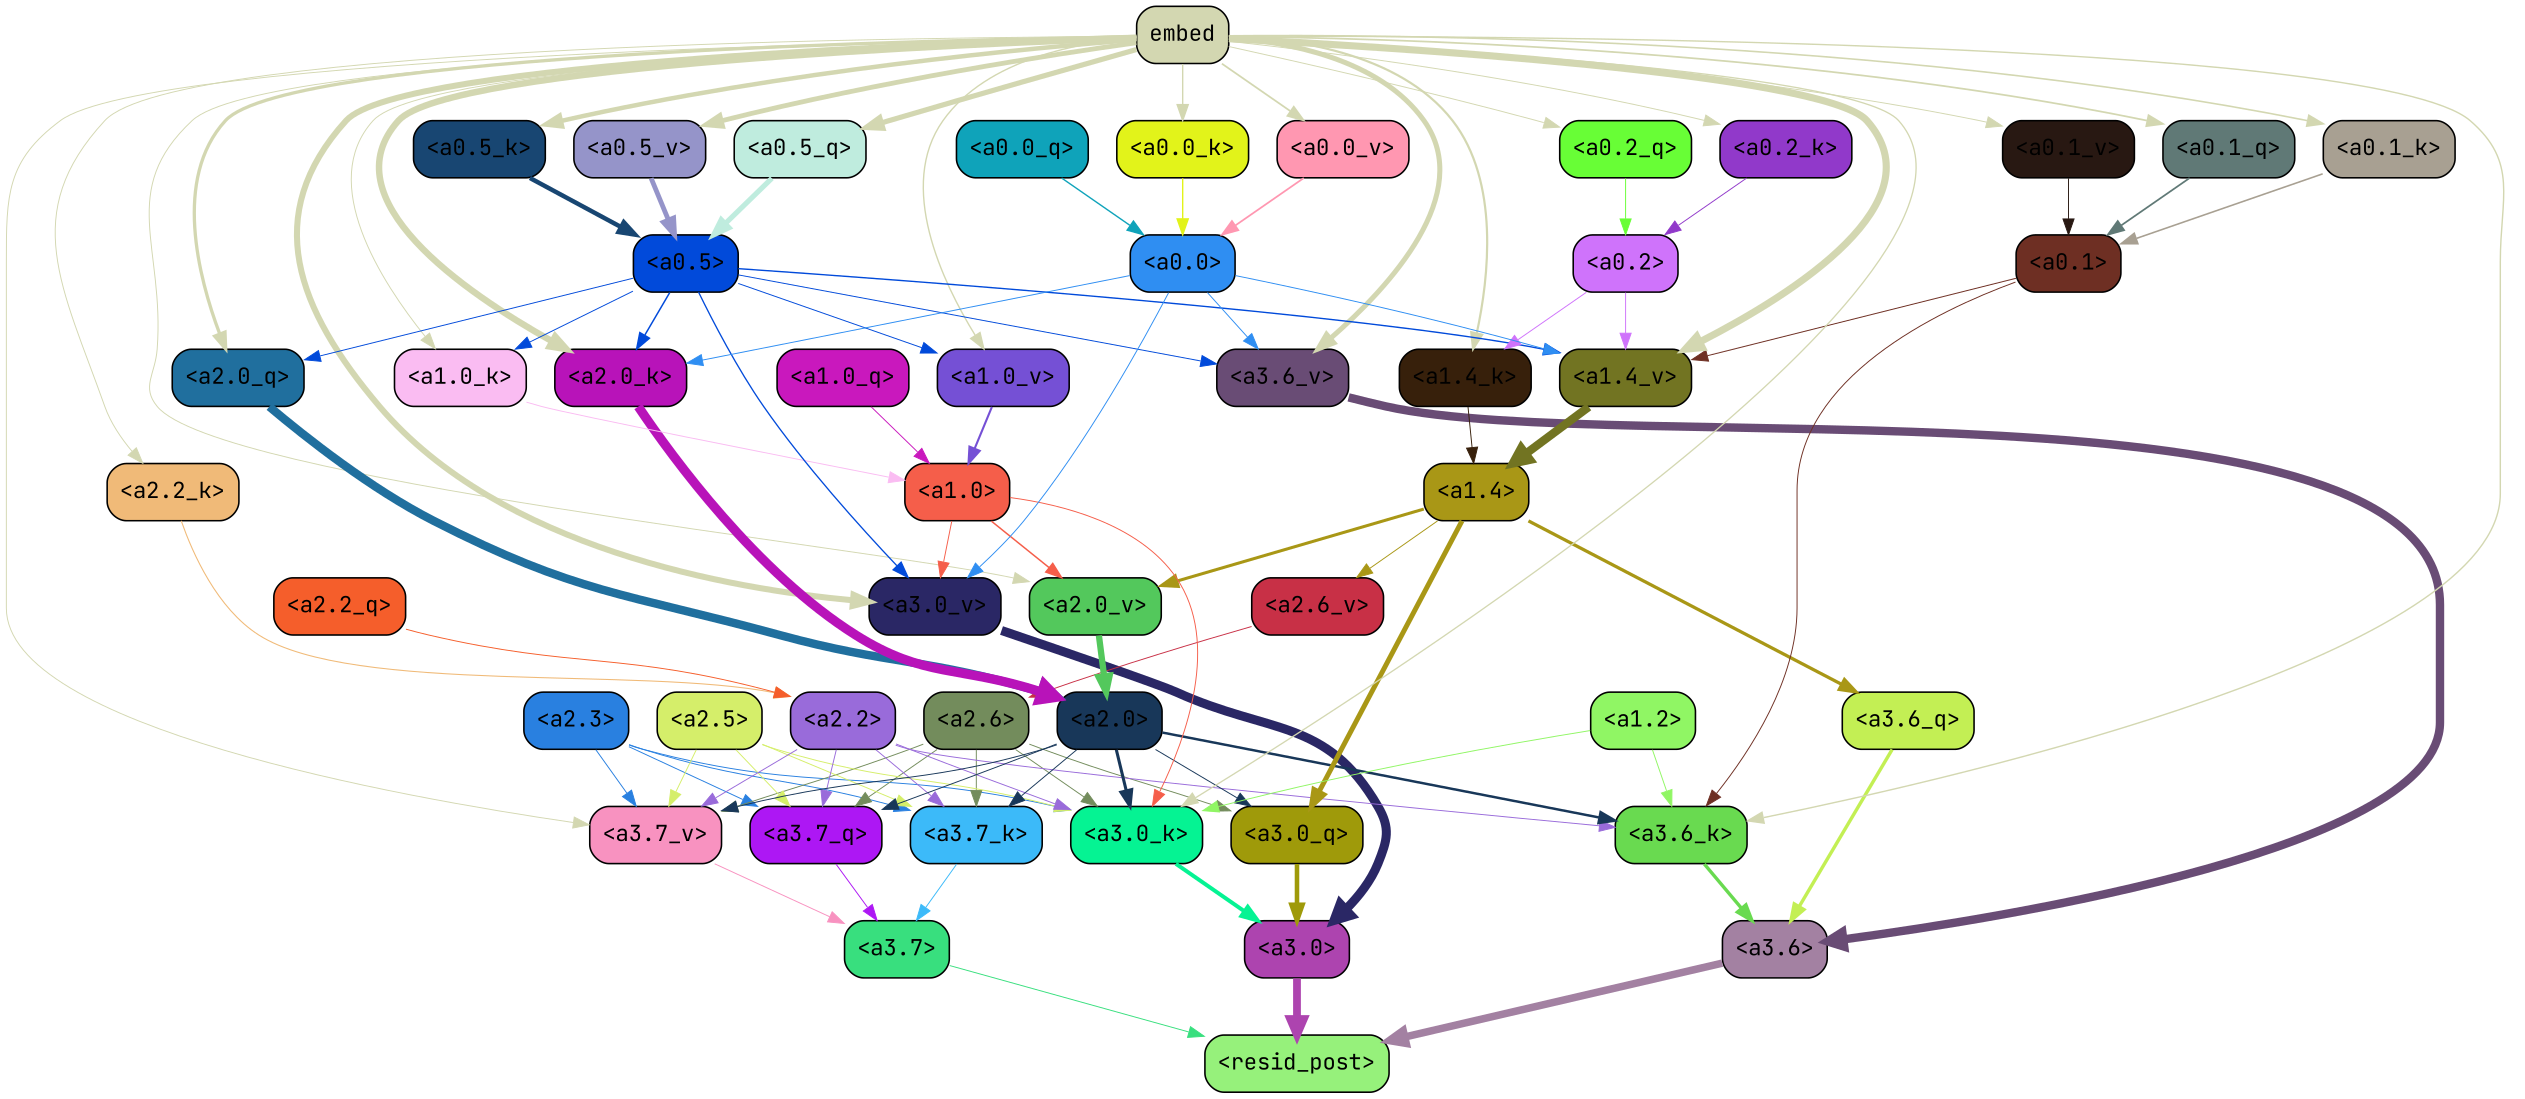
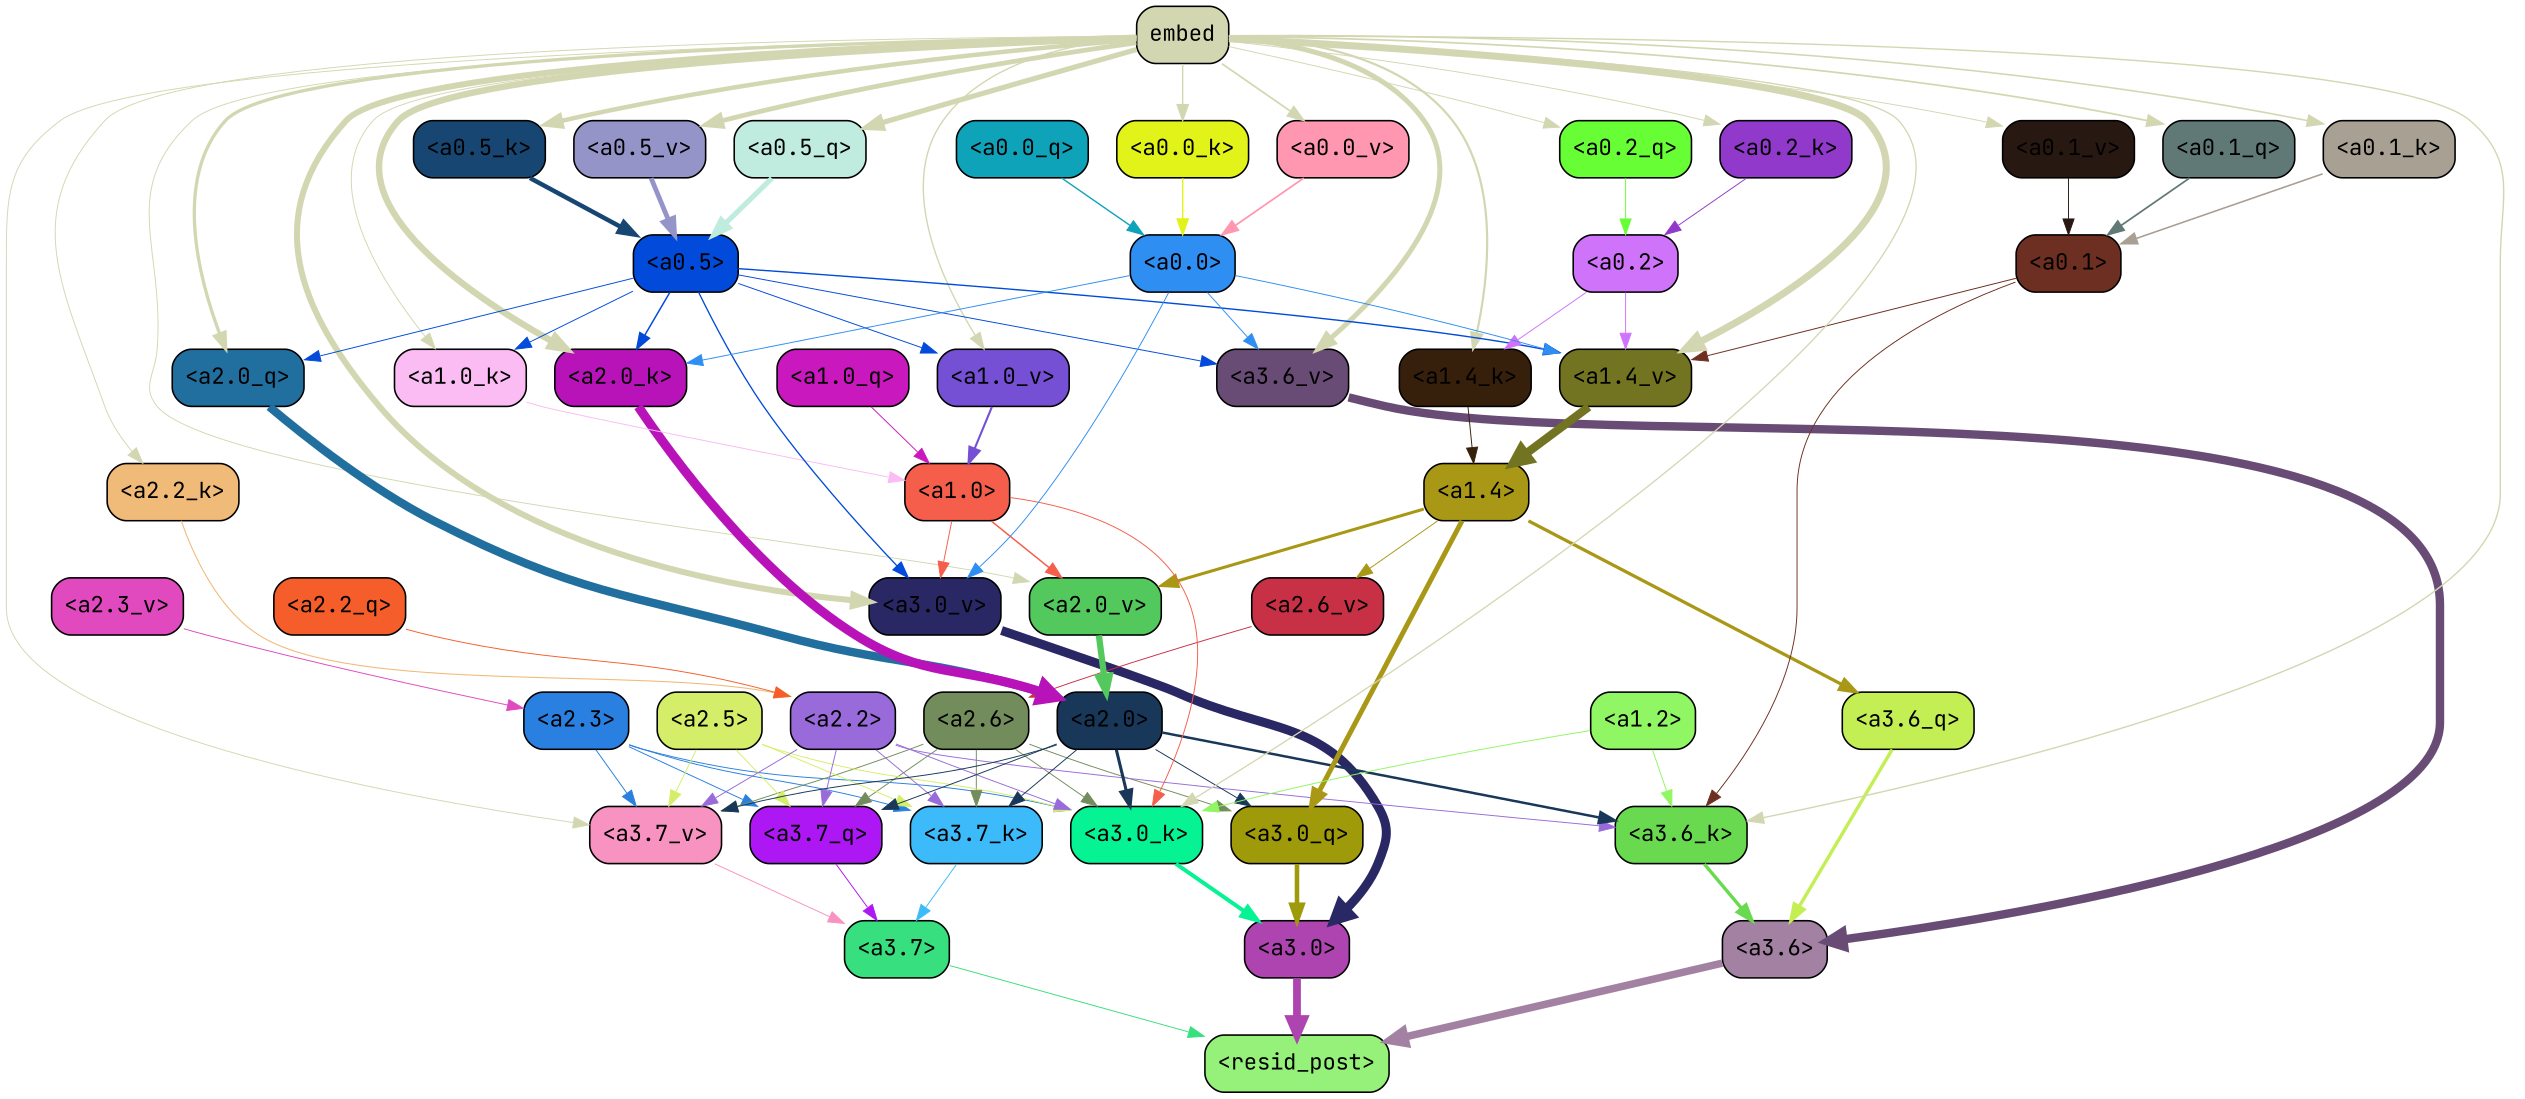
node "<a2.3_v>": added
